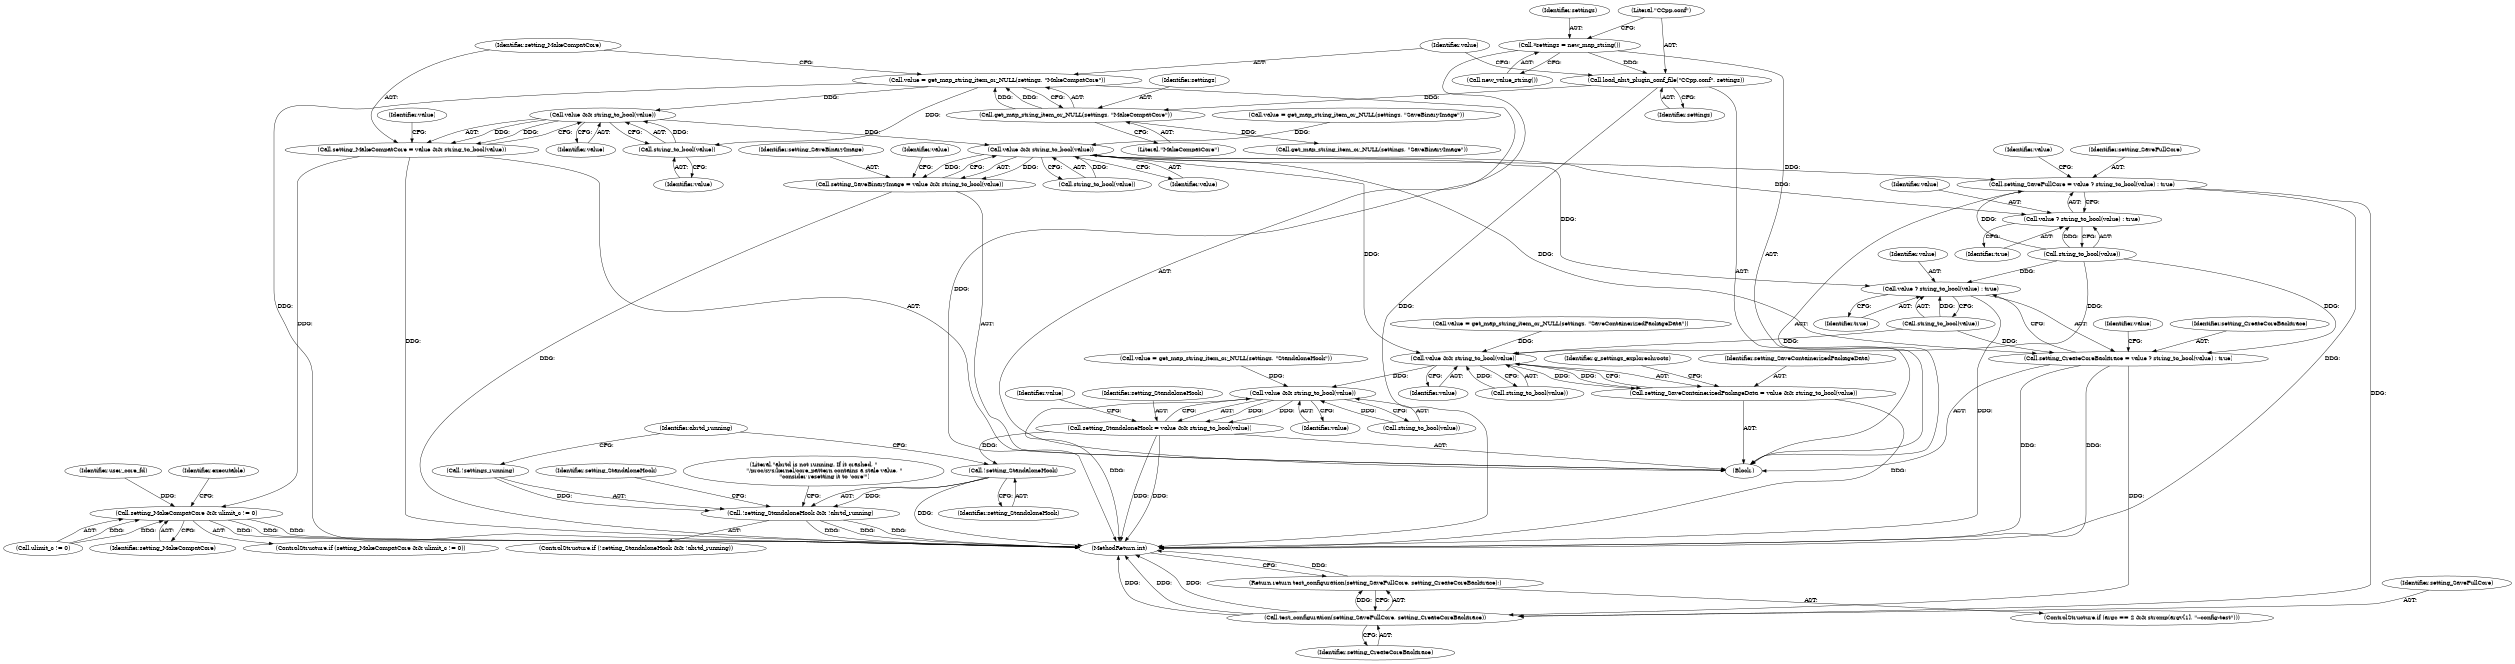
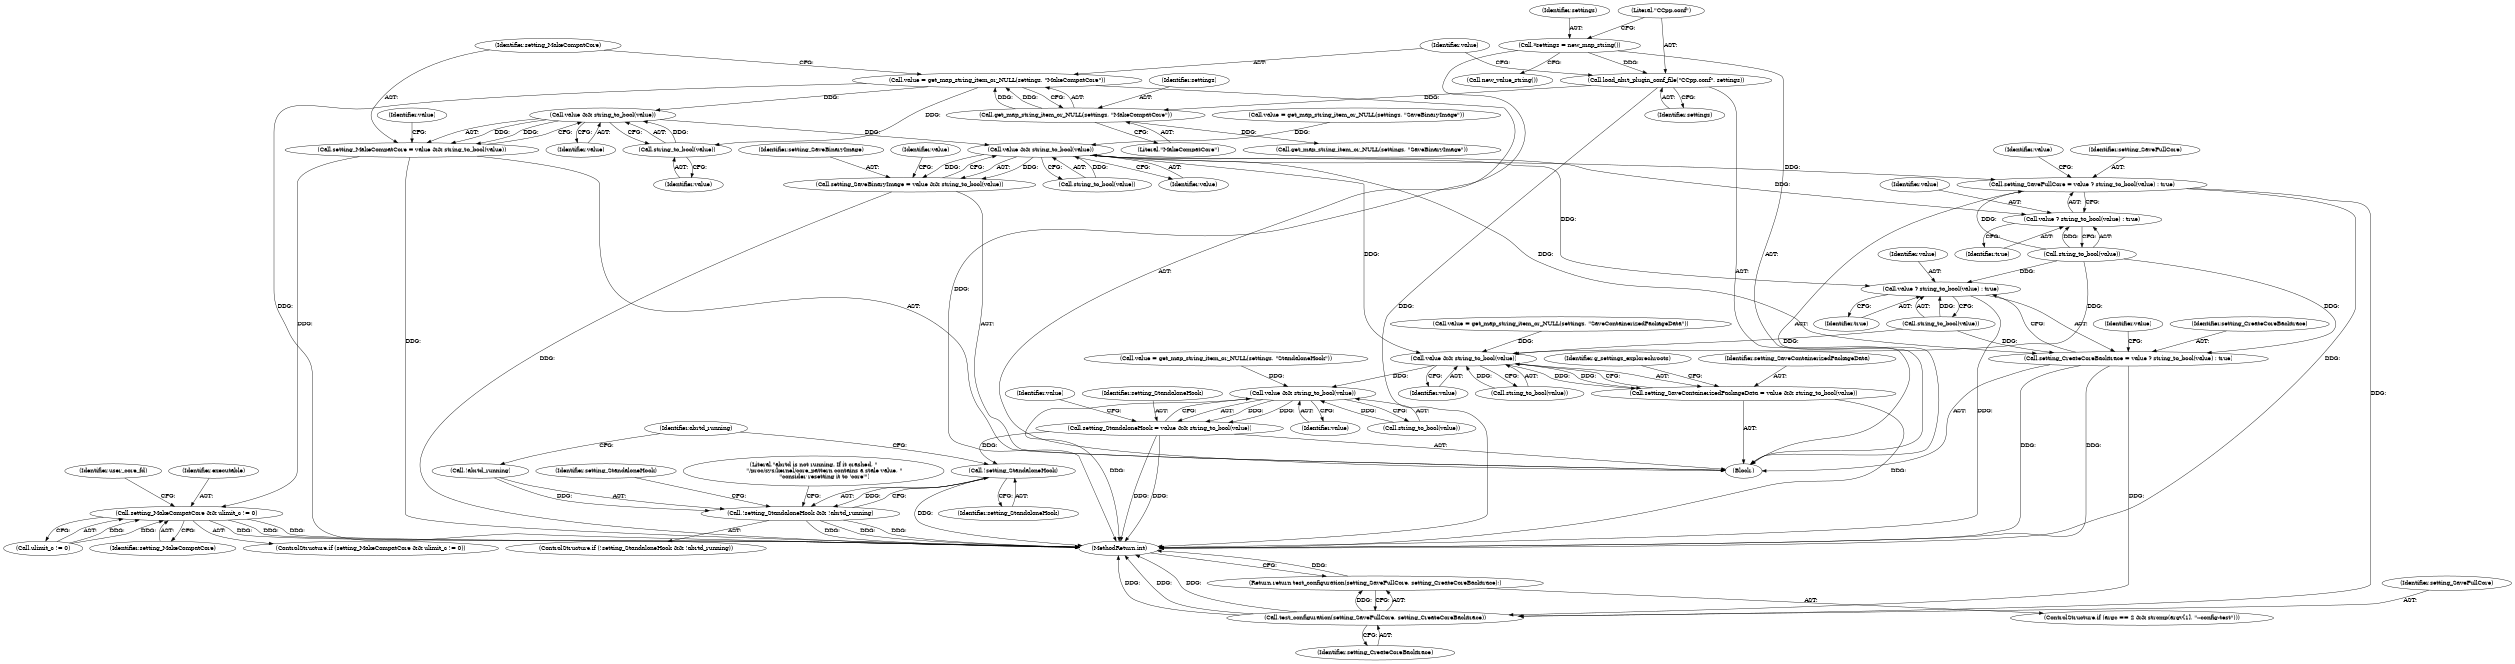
edge "(Call,new_value_string())" -> "(Call,*settings = new_map_string())": removed, label "AST:"
node "(Call,!settings_running)": label "(Call,!settings_running)" -> "(Call,!abrtd_running)"
edge "(Call,!setting_StandaloneHook && !abrtd_running)" -> "(Call,!setting_StandaloneHook)": added, label "CFG:"
edge "(Identifier,user_core_fd)" -> "(Call,setting_MakeCompatCore && ulimit_c != 0)": label "DDG: " -> "CFG: "
edge "(Identifier,executable)" -> "(Call,setting_MakeCompatCore && ulimit_c != 0)": label "CFG: " -> "AST: "
edge "(Call,setting_MakeCompatCore && ulimit_c != 0)" -> "(Call,ulimit_c != 0)": added, label "CFG:"
